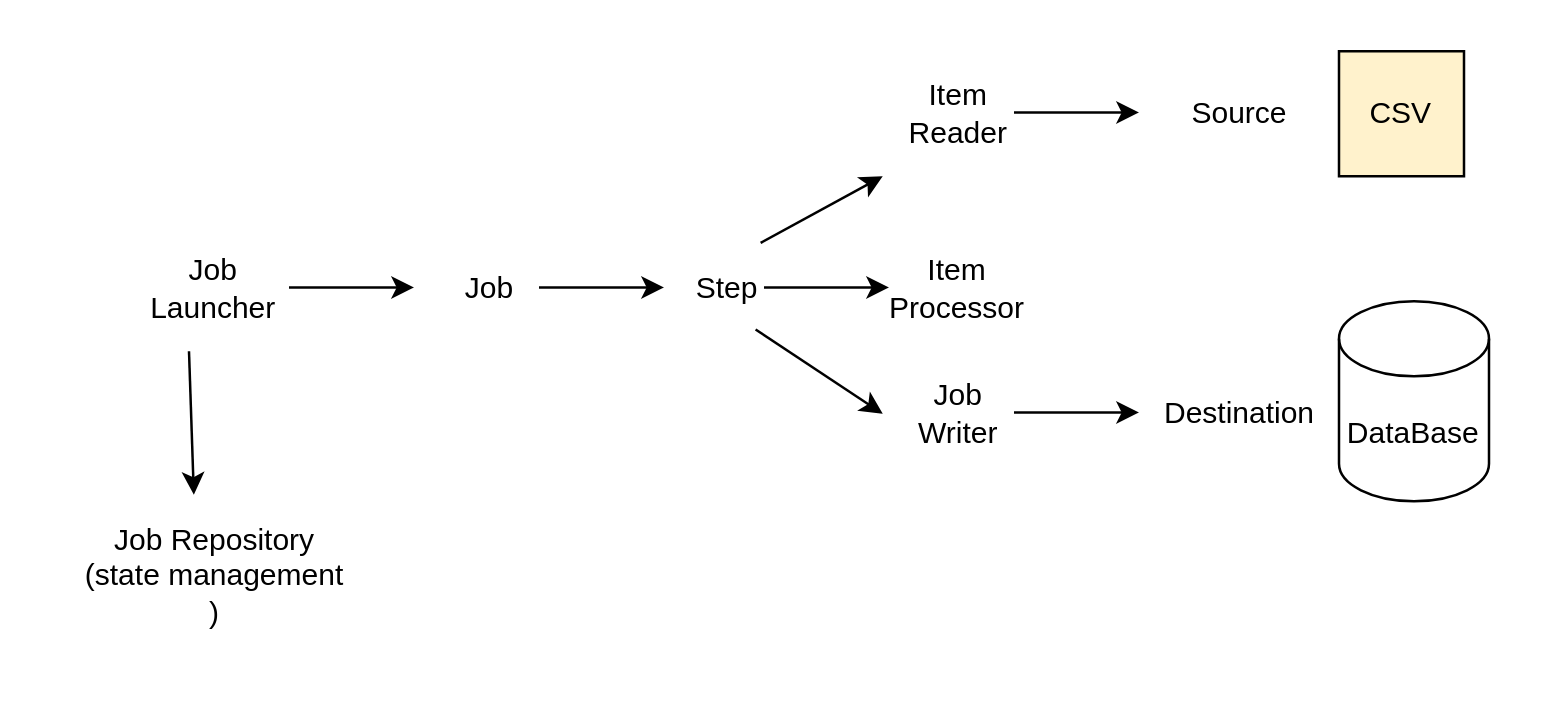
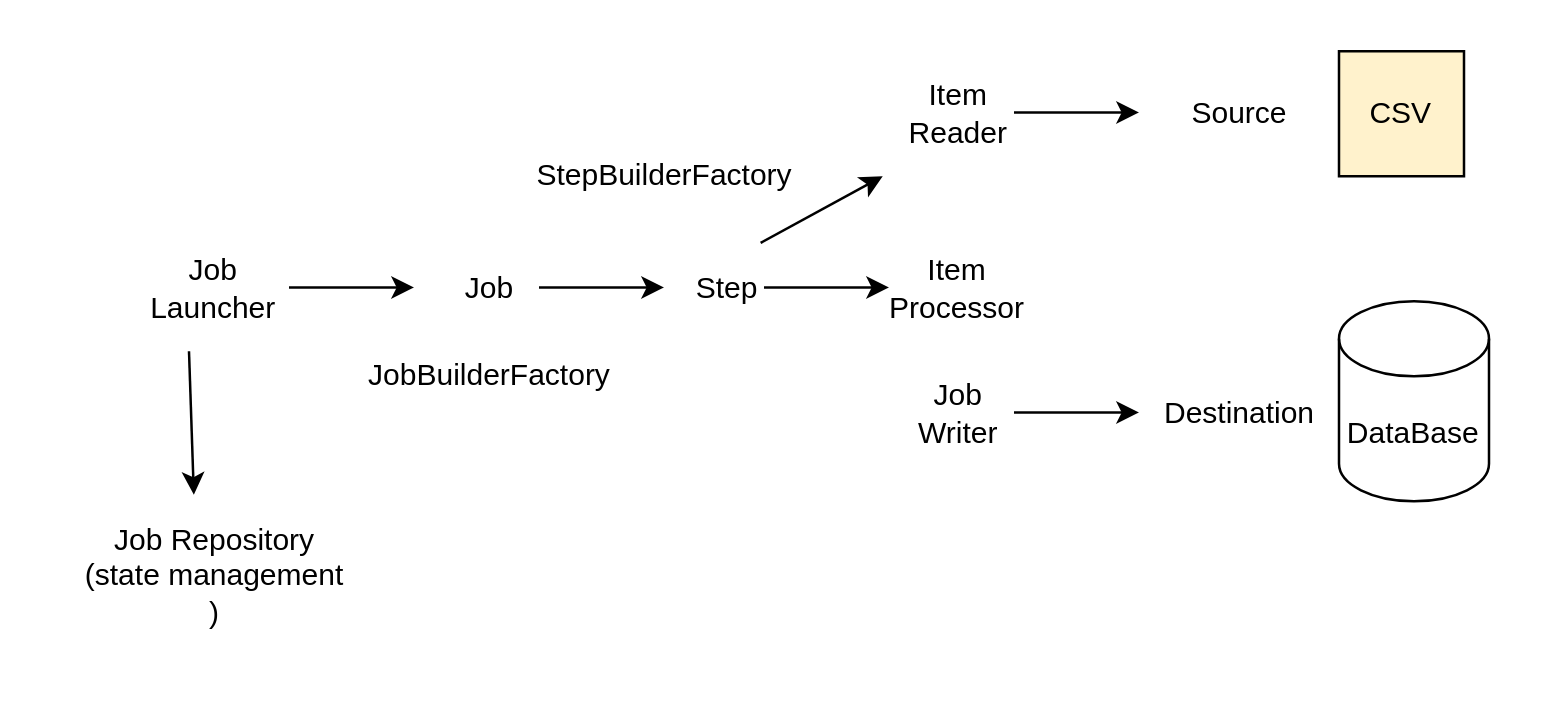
node "StepBuilderFactory": added
edge "Step" -> "Job Writer": removed
node "JobBuilderFactory": added
